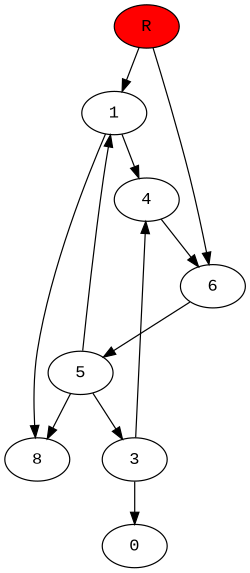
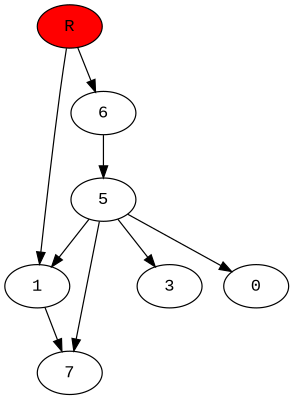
node "4": removed
node "8": label "8" -> "7"
edge "3" -> "0": now "5" -> "0"
